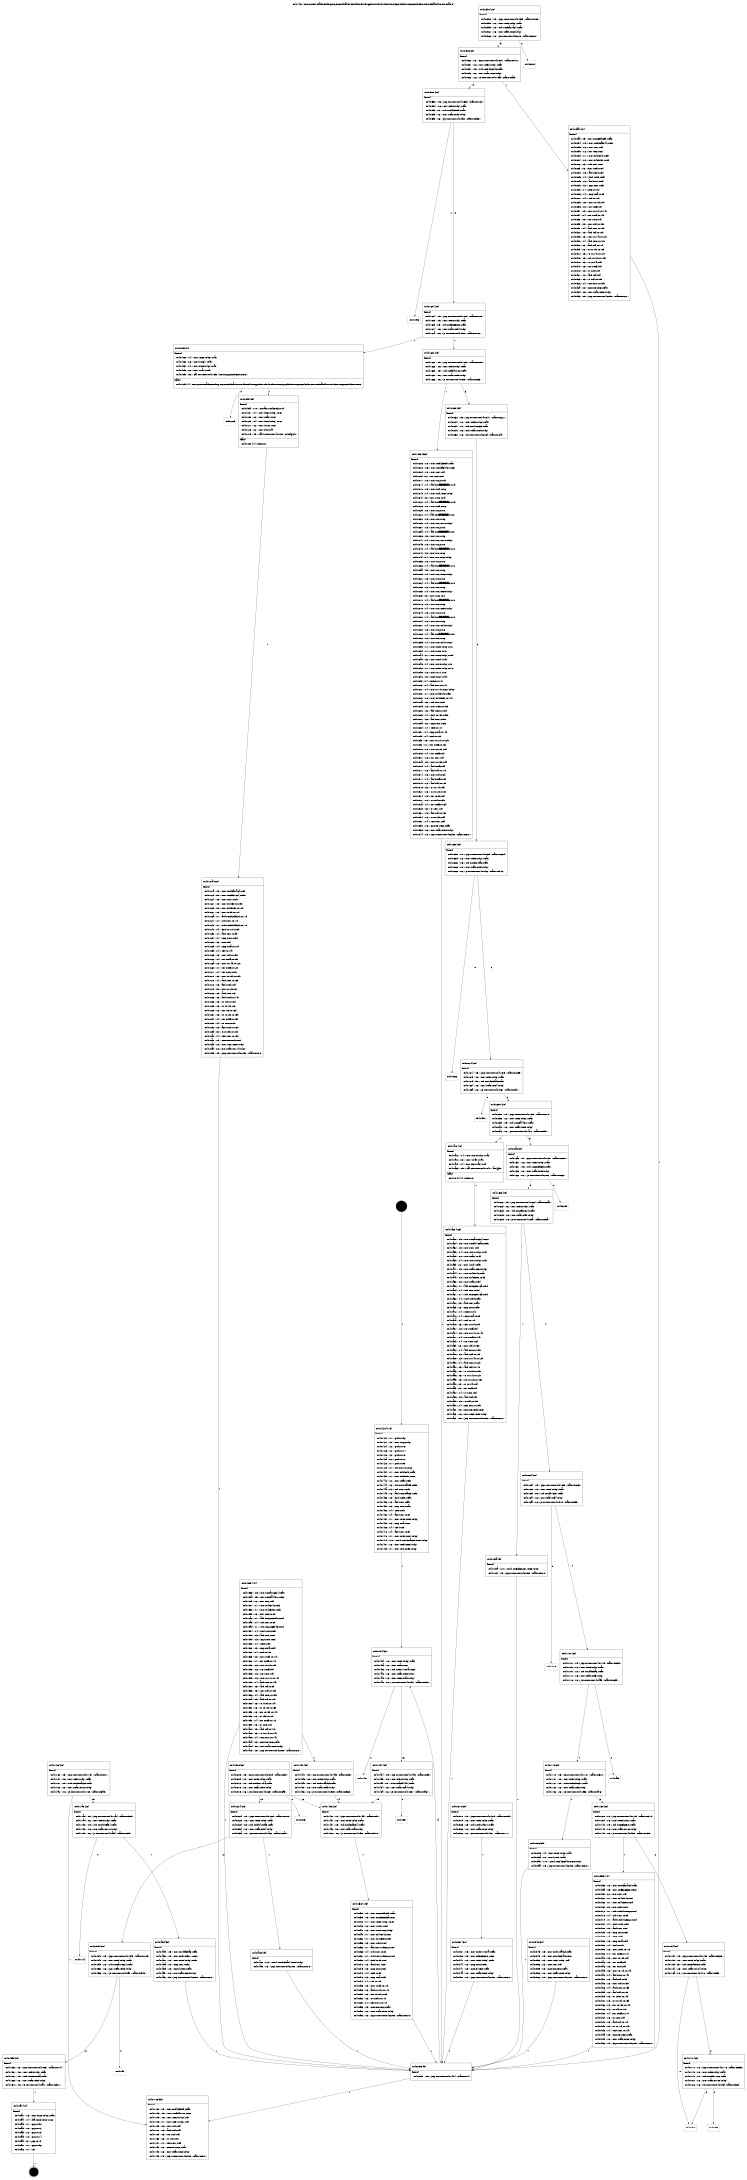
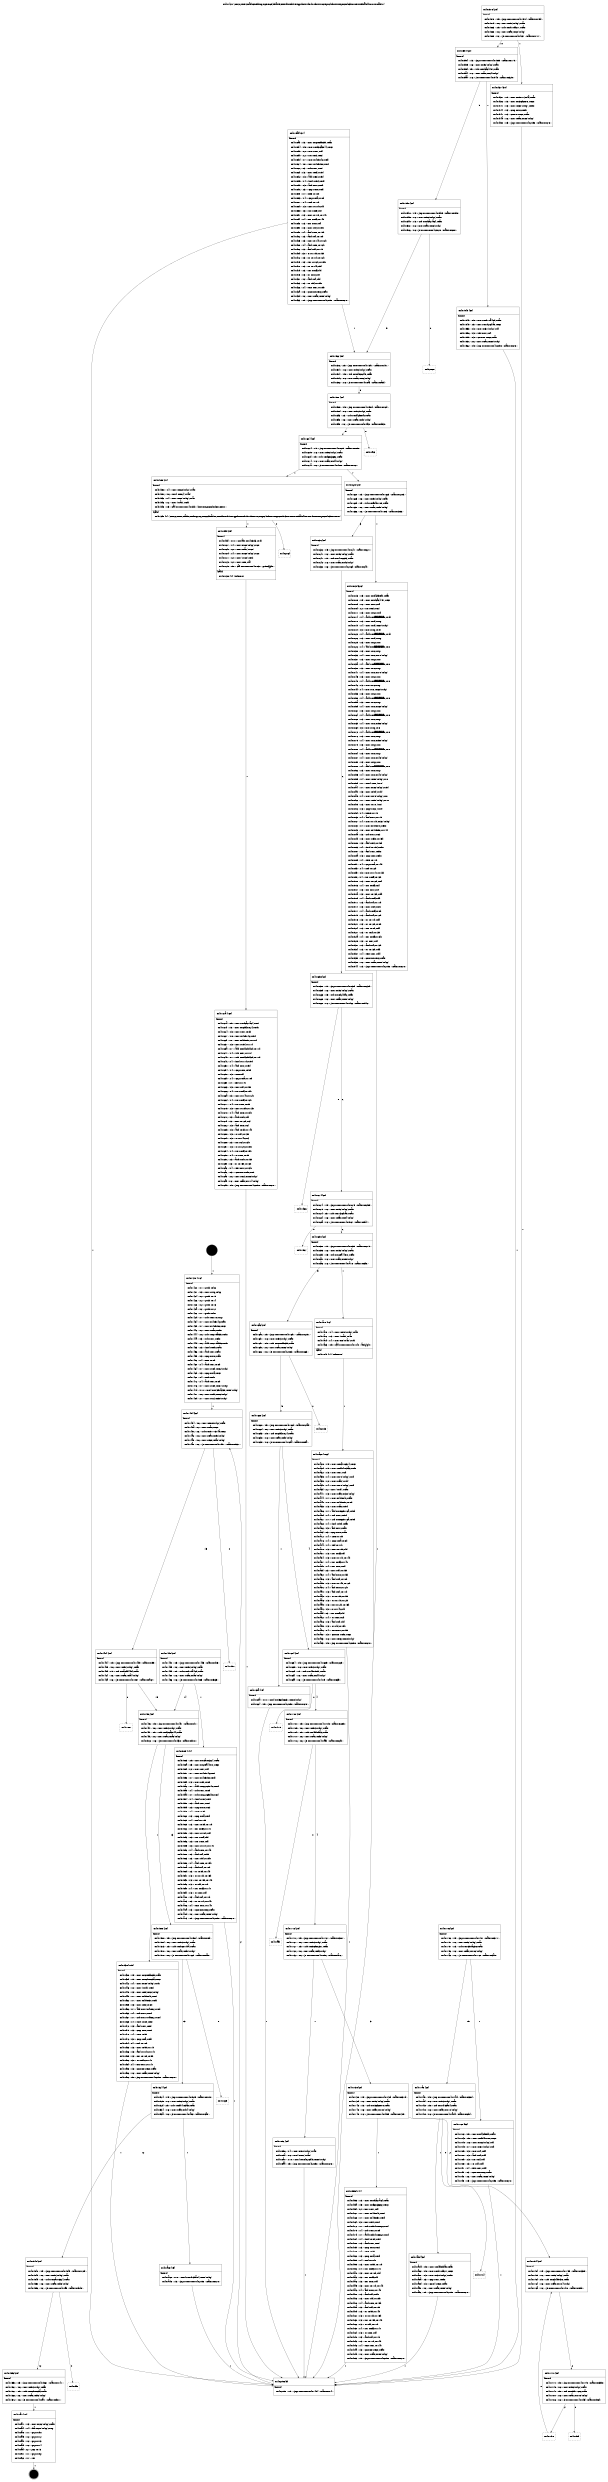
node "0x401594 [28]": added
edge "0x4015cc [28]" -> "0x401eaf [137]": reversed
edge "0x401985 [147]" -> "0x4014d0 [28]": reversed
edge "0x401508 [28]" -> "0x4014ec [28]": reversed
edge "0x402098 [5]" -> "0x401494 [32]": label " 14" -> " 2"
edge "0x401754 [28]" -> "0x401d10": reversed
edge "0x402098 [5]" -> "0x4017ce [53]": reversed
